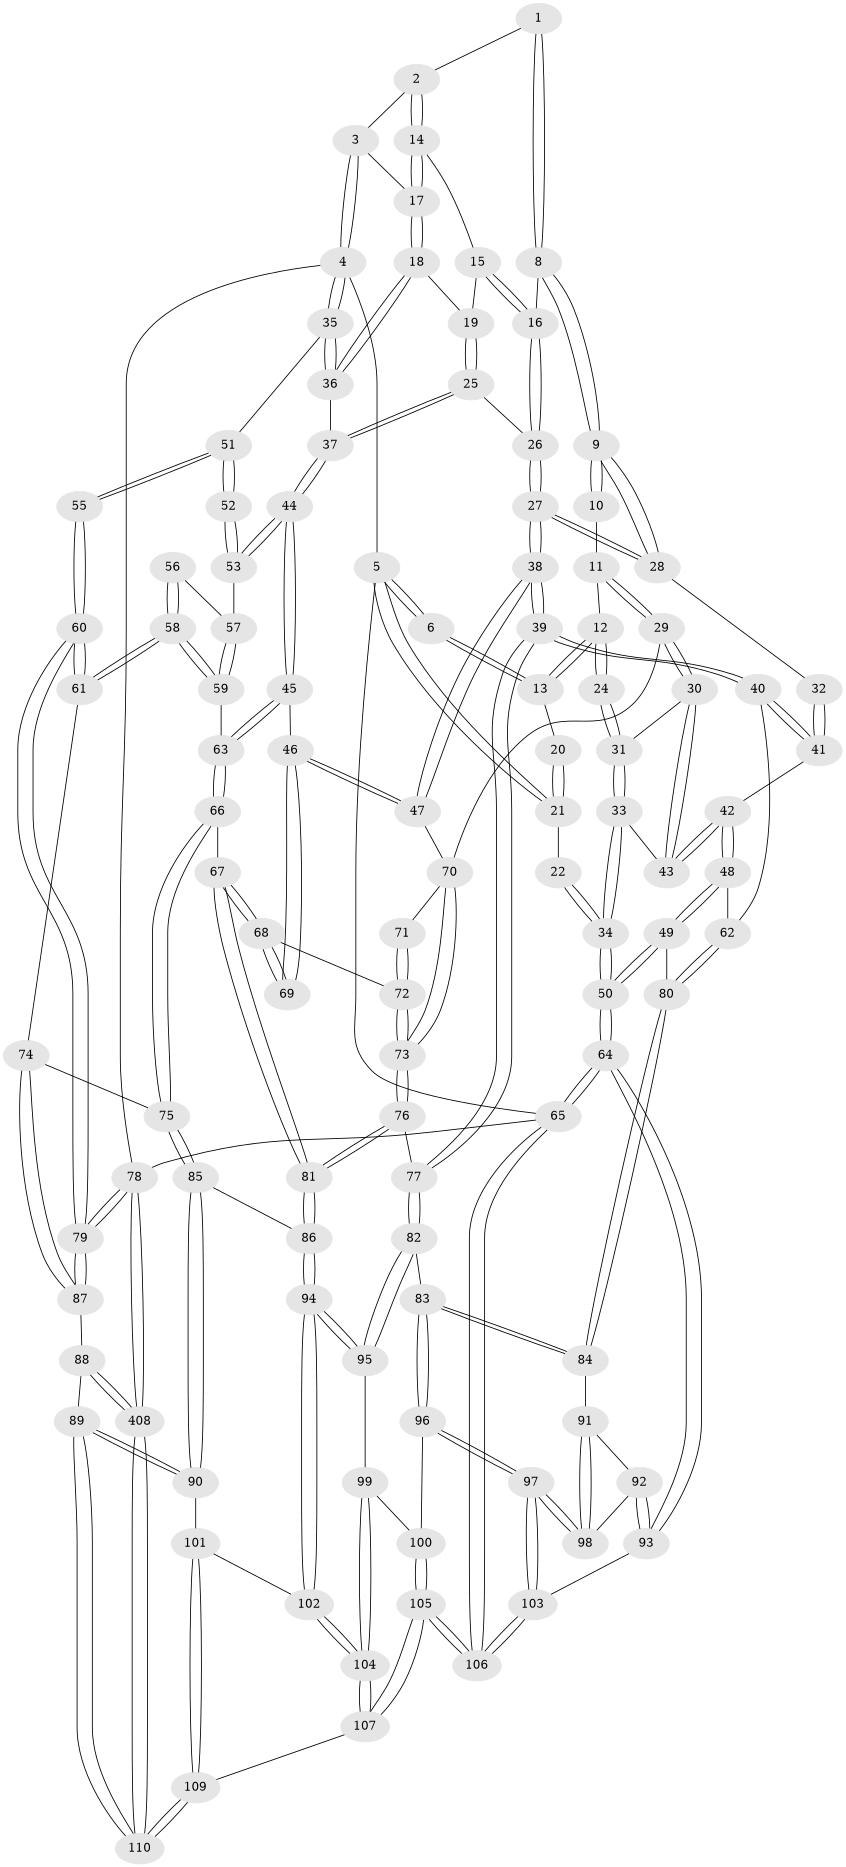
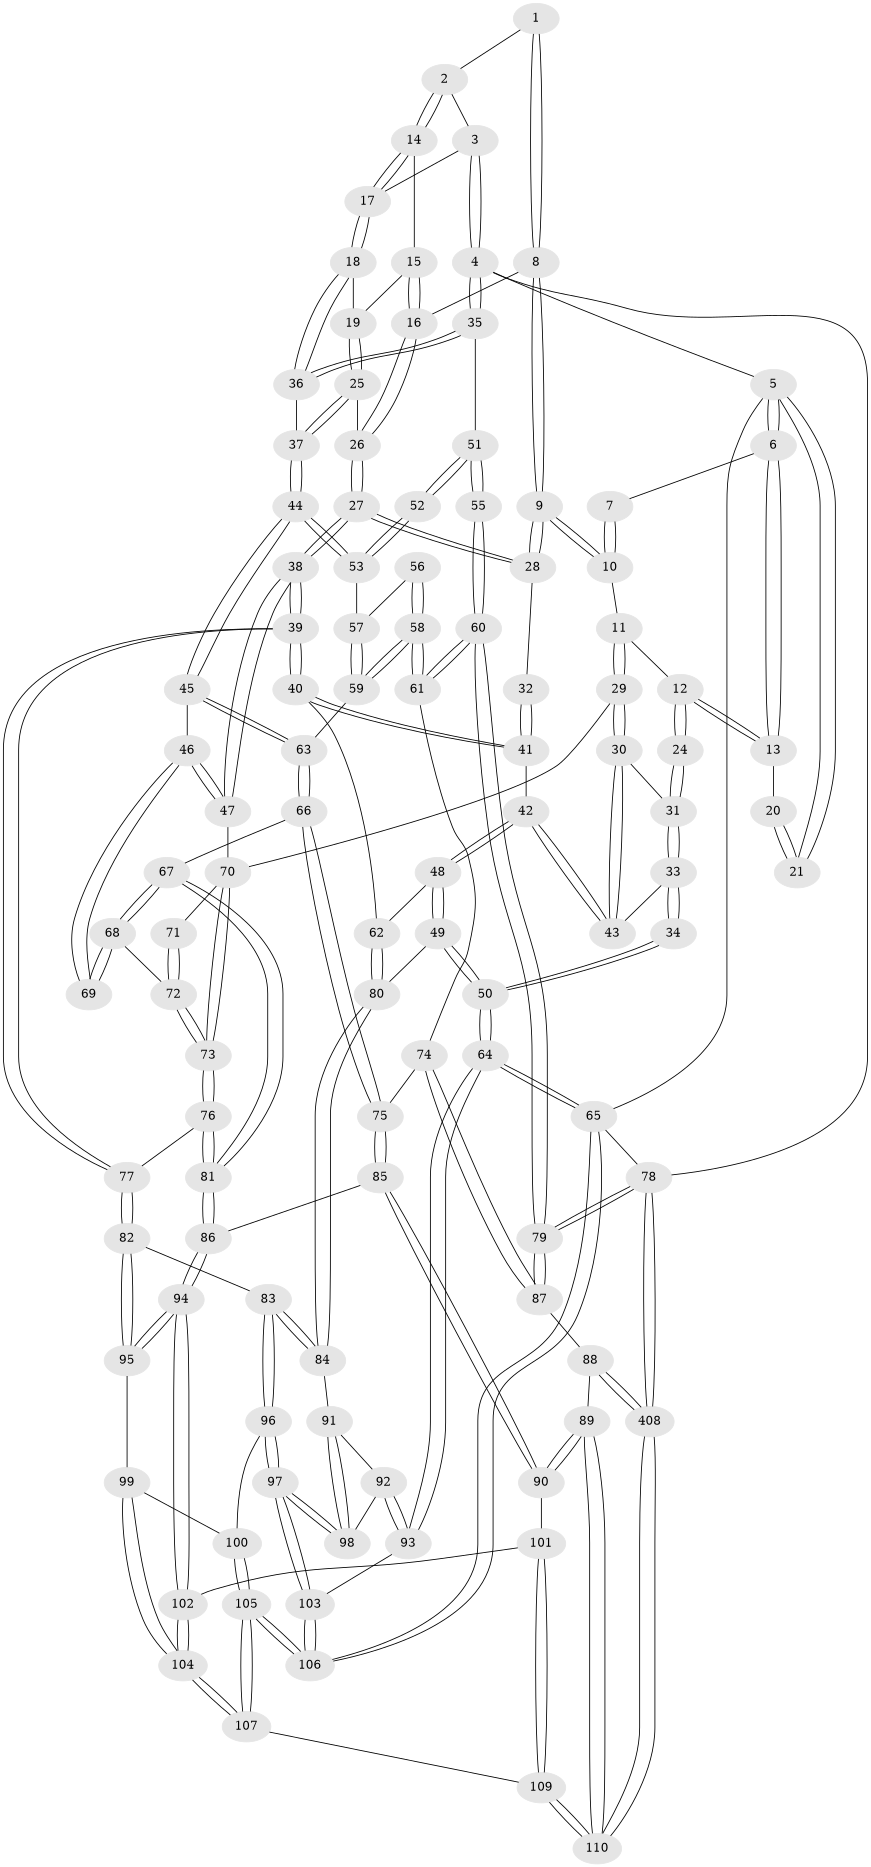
node "7": added
node "22": removed
